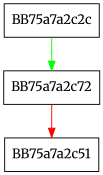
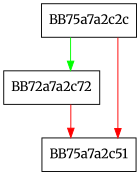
edge "BB75a7a2c2c" -> "BB75a7a2c51": added
node "BB75a7a2c72": label "BB75a7a2c72" -> "BB72a7a2c72"
